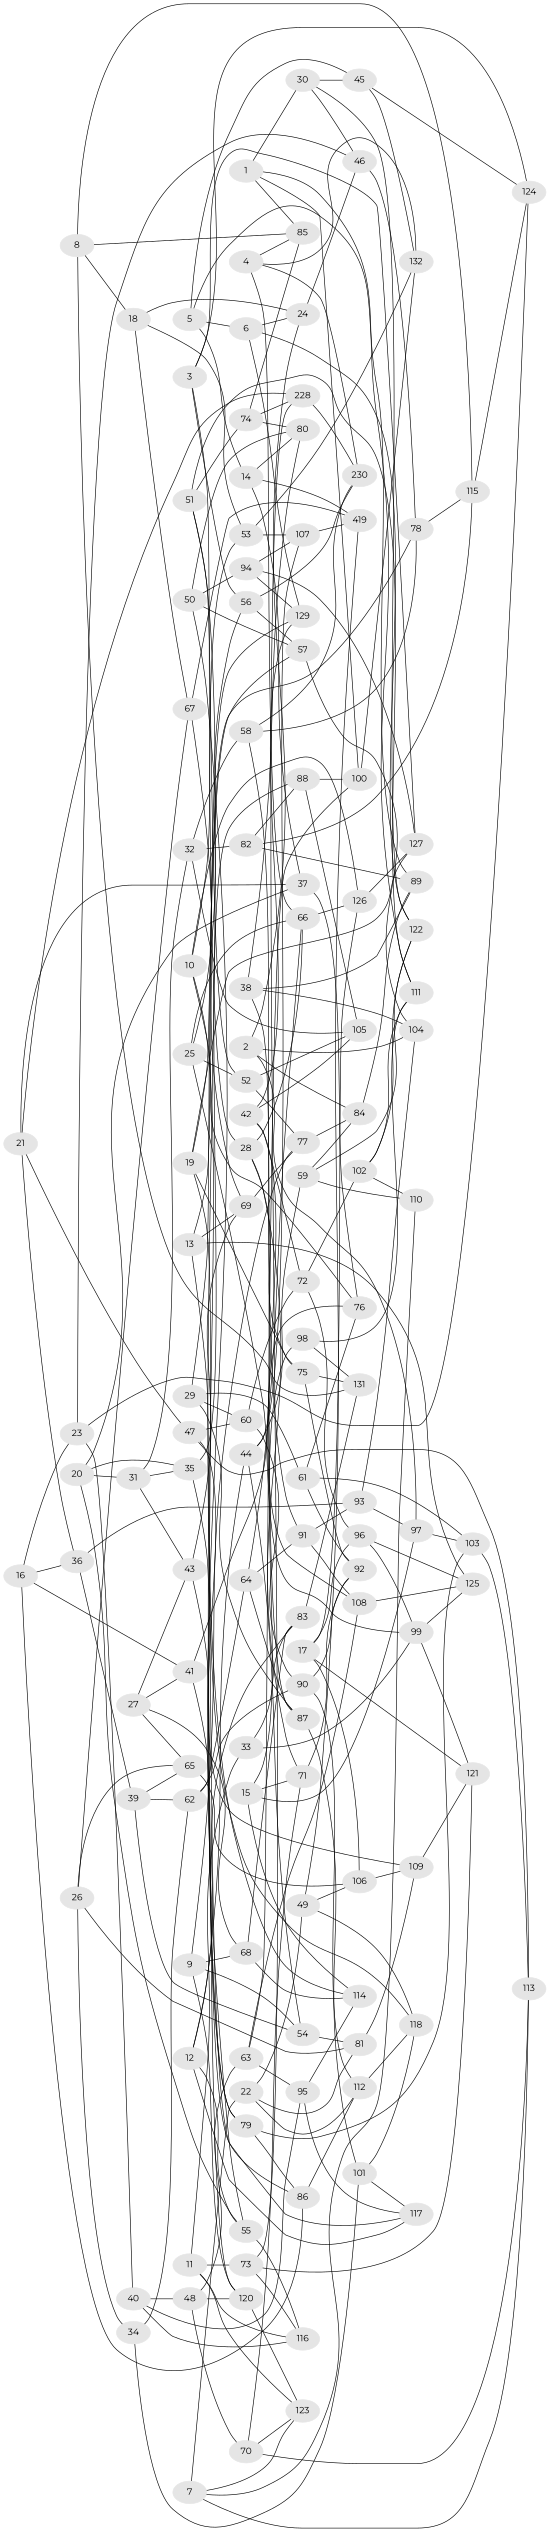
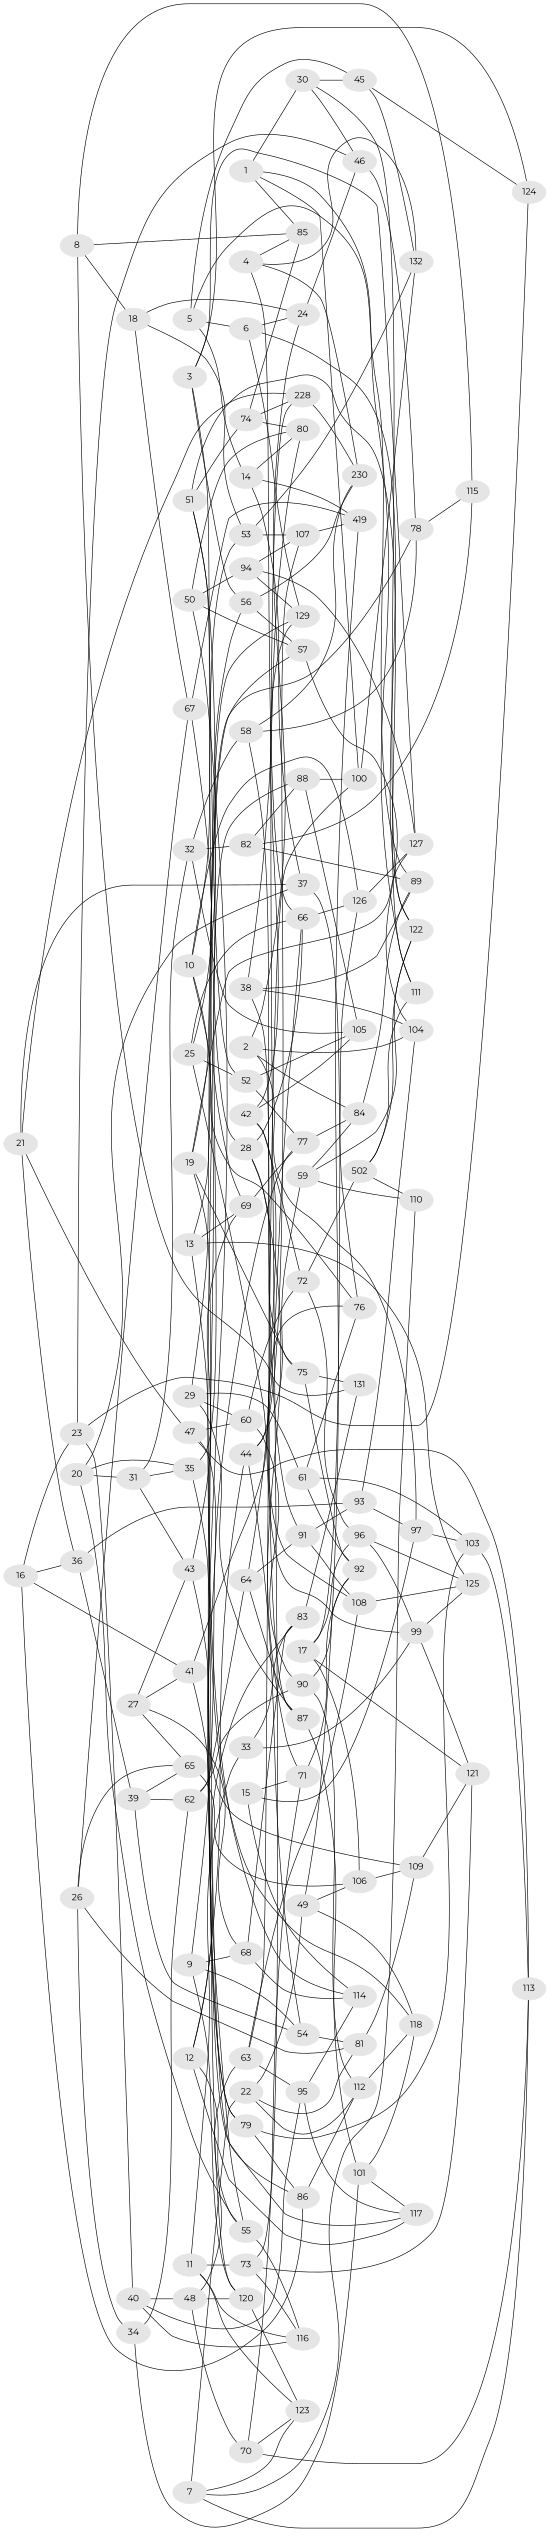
edge "124" -- "115": removed
node "102": label "102" -> "502"
node "98": removed
